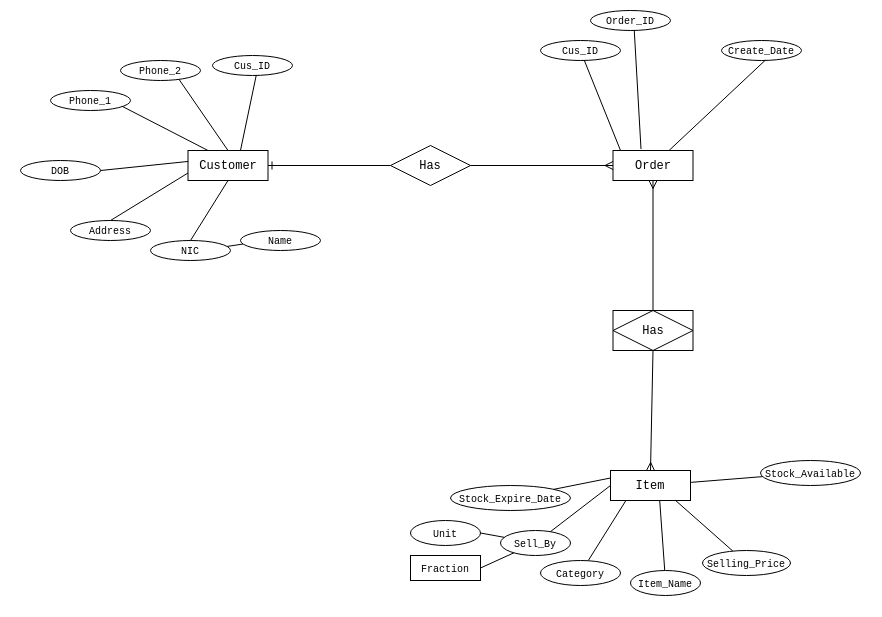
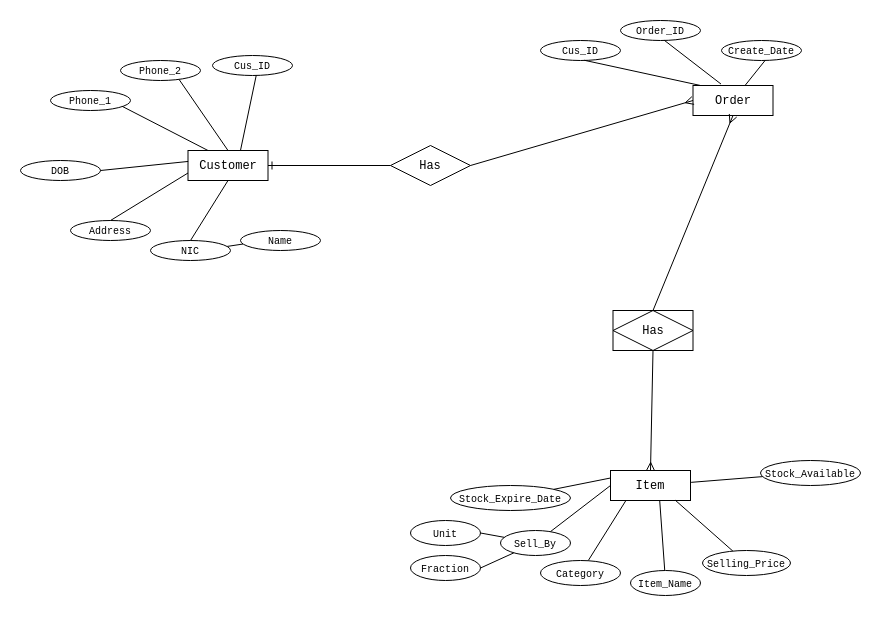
node "Order_ID": moved (631, 21) -> (661, 31)
node "Order": moved (653, 166) -> (733, 101)
node "Fraction": shape rectangle -> ellipse
